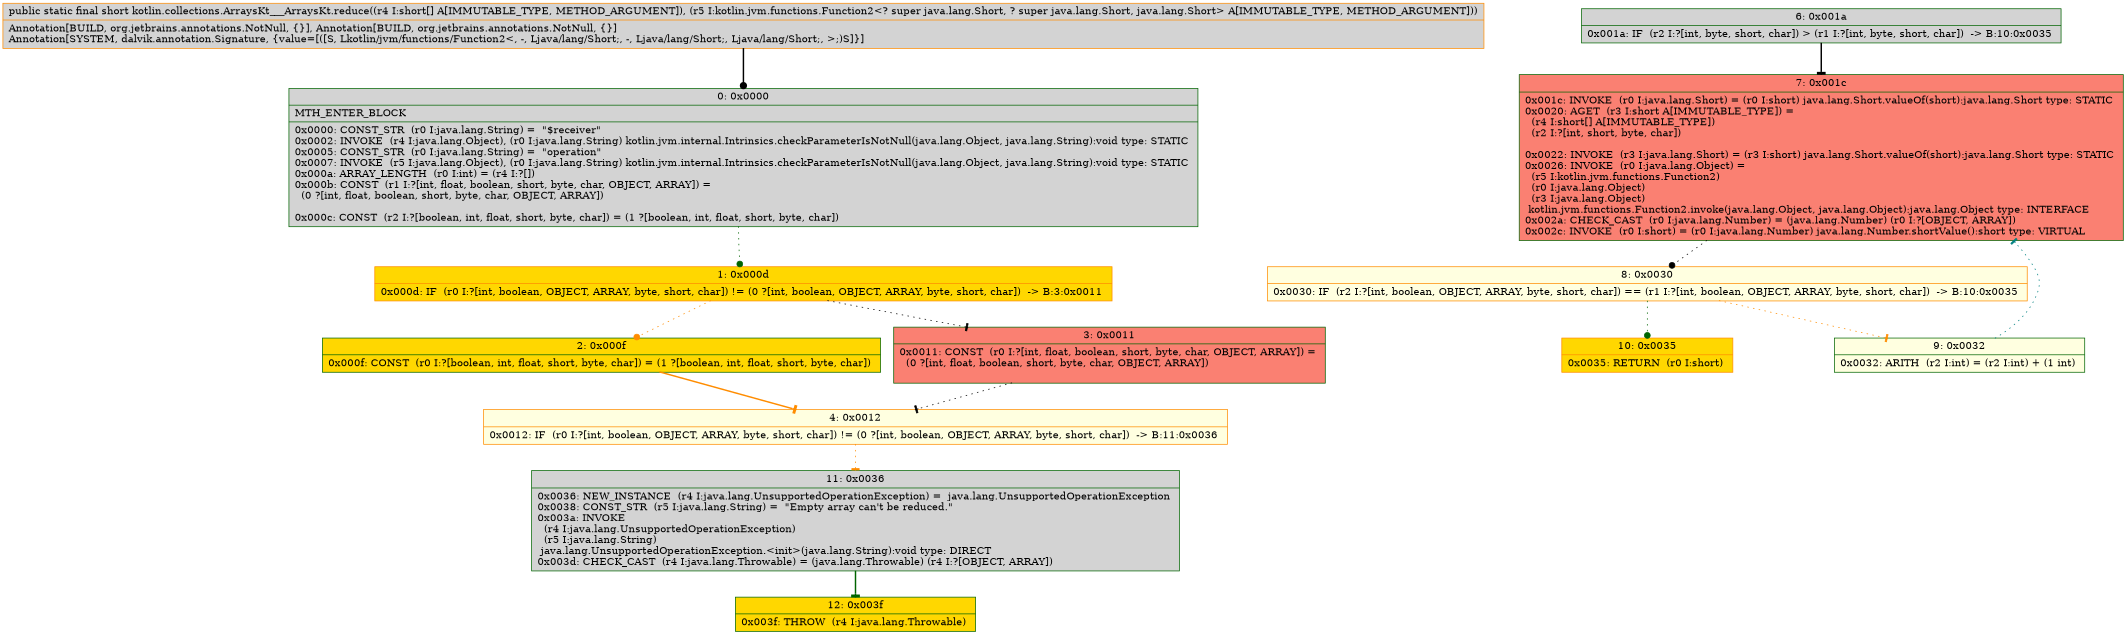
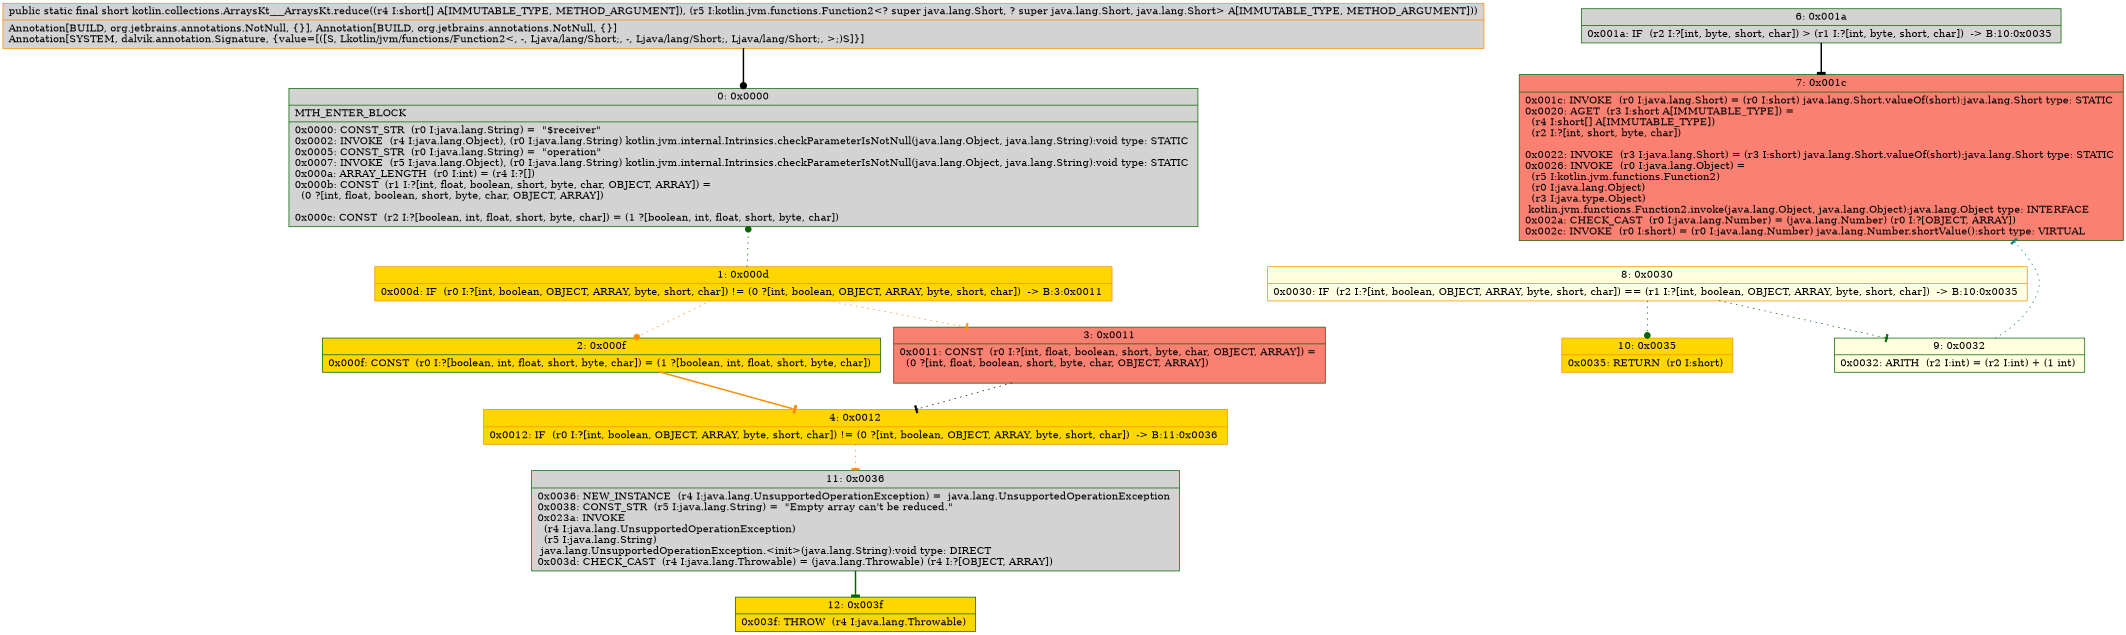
node "7: 0x001c": text "(r3 I:java.lang.Object)" -> "(r3 I:java.type.Object)"
edge "0: 0x0000" -> "1: 0x000d": reversed
edge "7: 0x001c" -> "8: 0x0030": removed
edge "1: 0x000d" -> "3: 0x0011": color black -> darkorange
edge "8: 0x0030" -> "9: 0x0032": color darkorange -> darkgreen
node "4: 0x0012": fillcolor lightyellow -> gold
node "11: 0x0036": text "0x003a: INVOKE" -> "0x023a: INVOKE"
